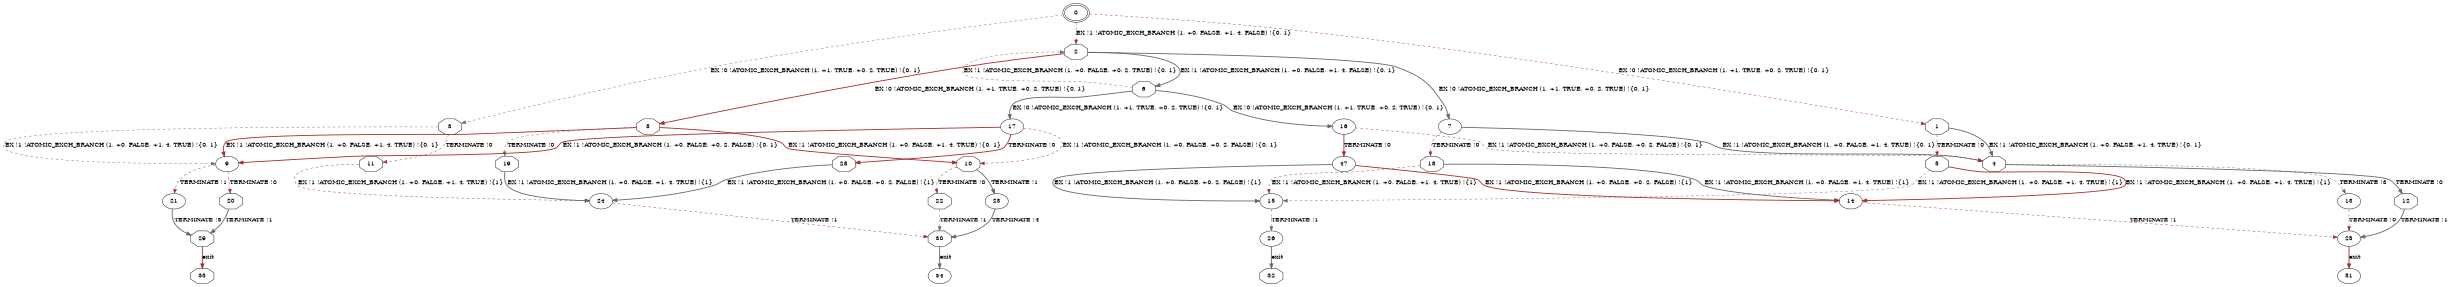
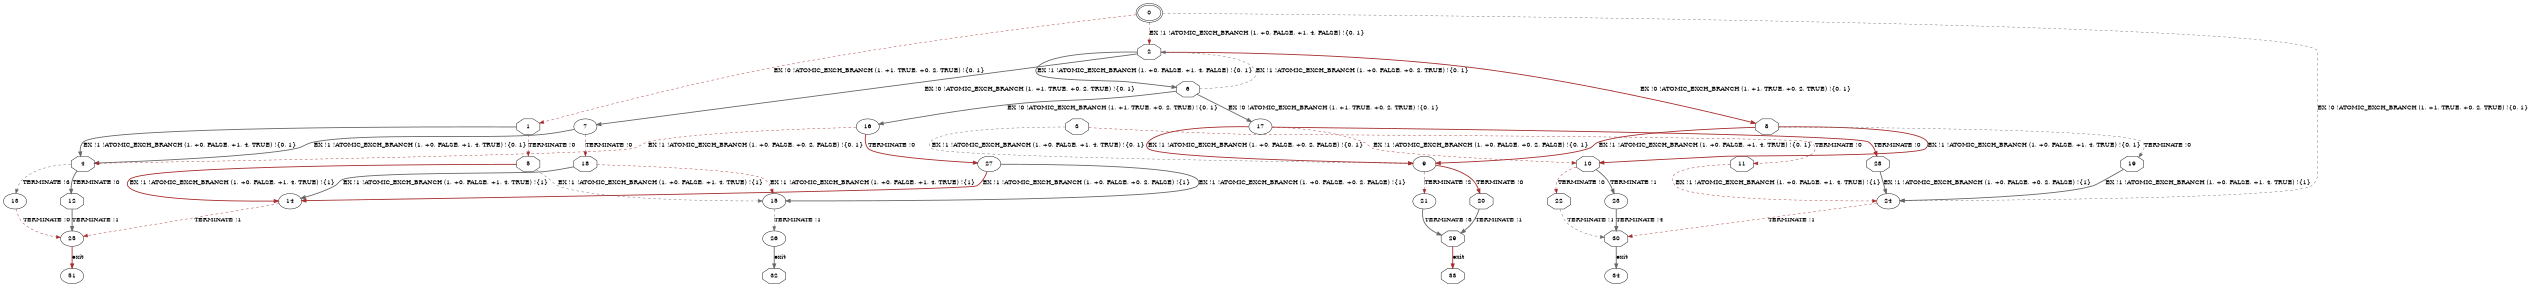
edge "0" -> "3": now "0" -> "24"
node "47": label "47" -> "27"
edge "9" -> "20": style dashed -> bold
edge "9" -> "21": label "TERMINATE !1" -> "TERMINATE !2"
